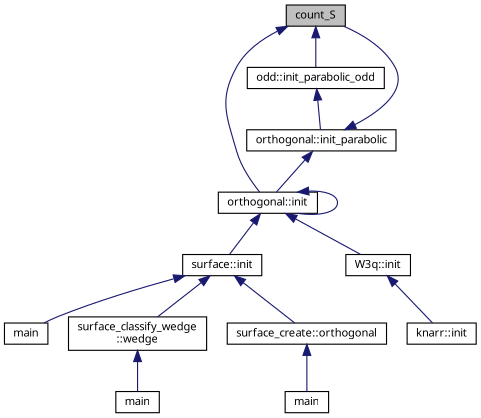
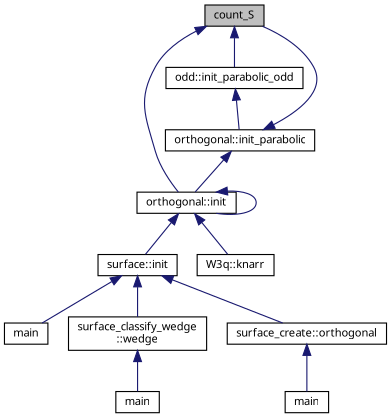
node "W3q::init": label "W3q::init" -> "W3q::knarr"
node "knarr::init": removed
